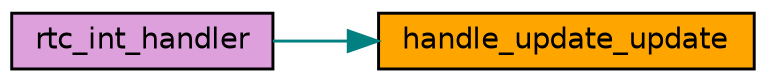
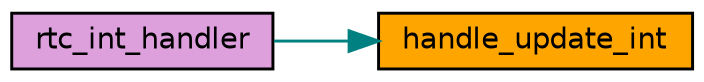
node "handle_update_update": label "handle_update_update" -> "handle_update_int"
